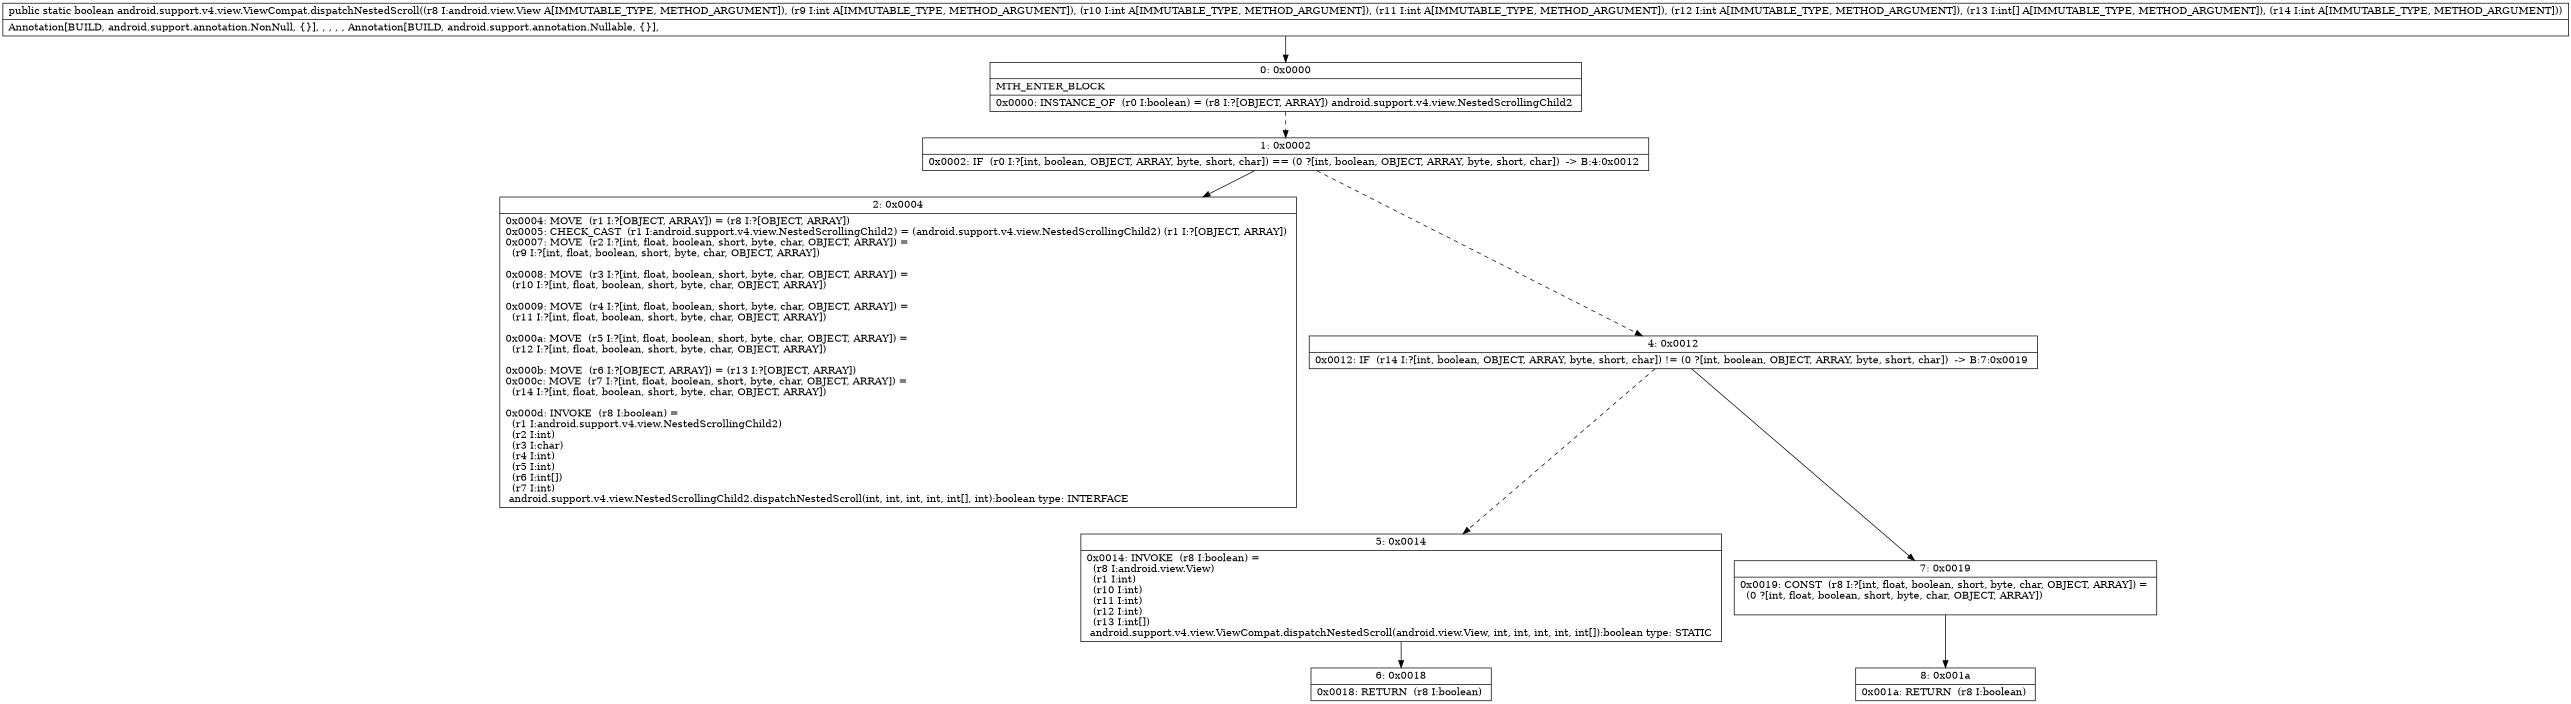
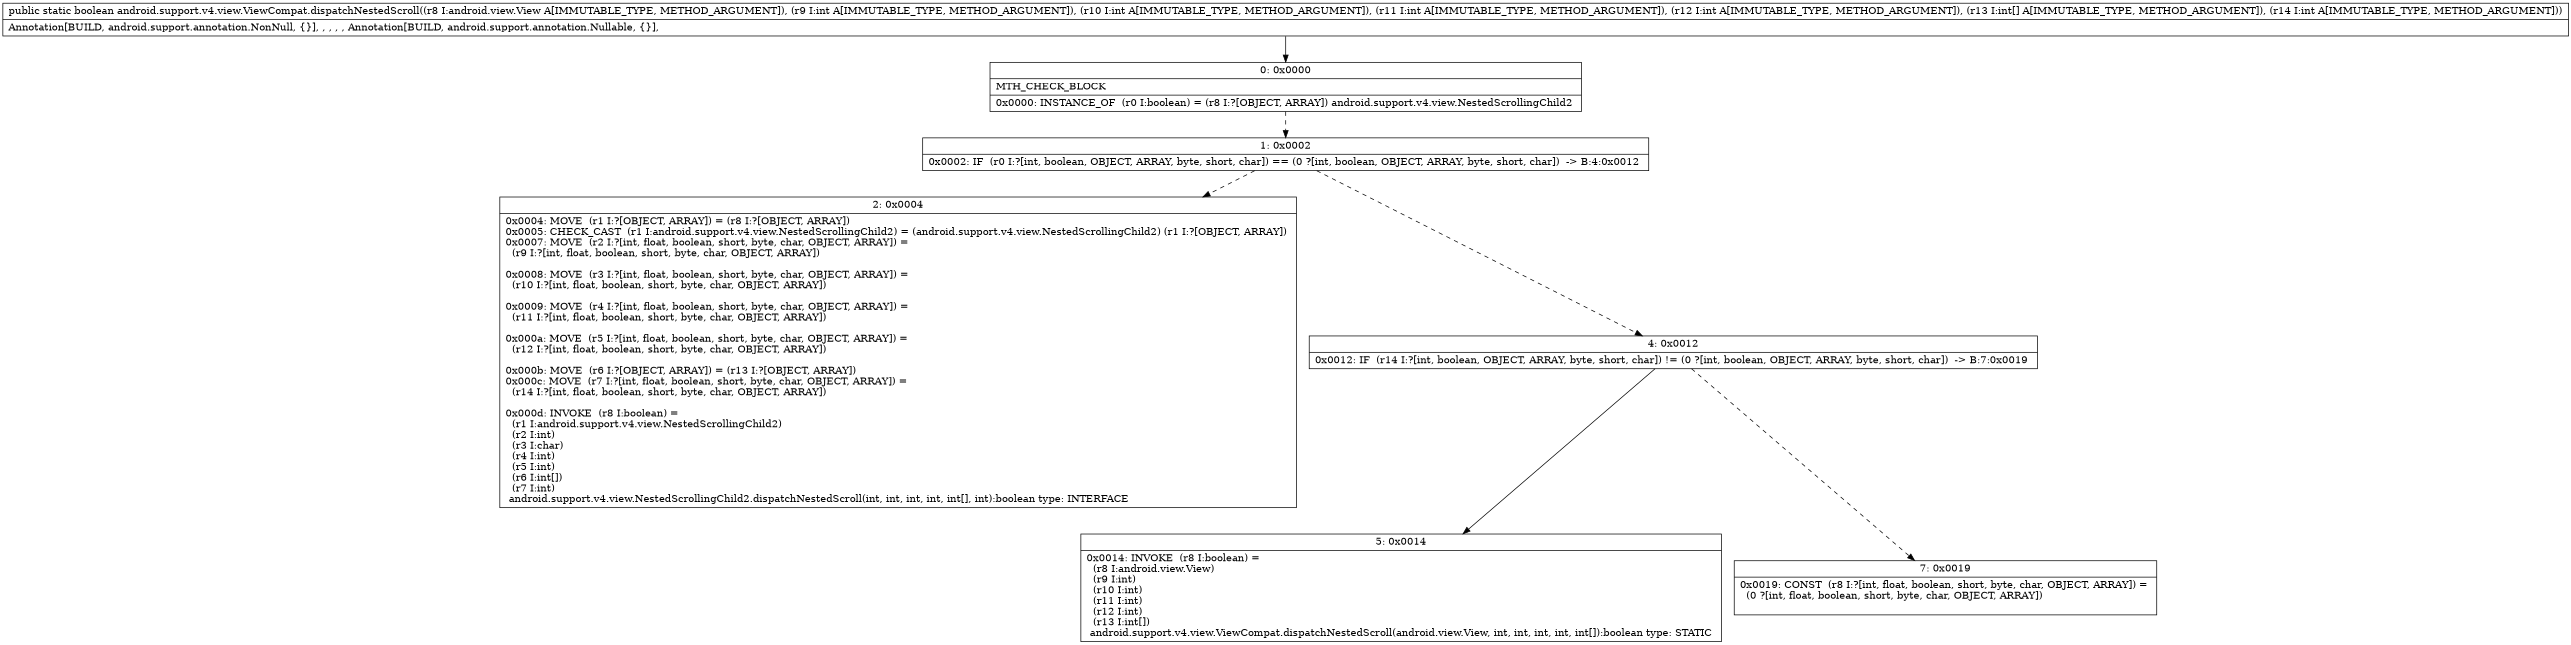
node "0: 0x0000": text "MTH_ENTER_BLOCK" -> "MTH_CHECK_BLOCK"
edge "1: 0x0002" -> "2: 0x0004": style solid -> dashed
edge "4: 0x0012" -> "5: 0x0014": style dashed -> solid
edge "4: 0x0012" -> "7: 0x0019": style solid -> dashed
node "5: 0x0014": text "(r1 I:int)" -> "(r9 I:int)"
node "6: 0x0018": removed
node "8: 0x001a": removed
